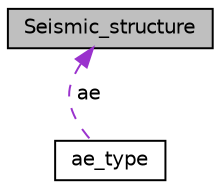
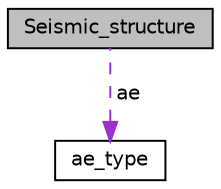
edge "ae_type" -> "Seismic_structure": reversed
